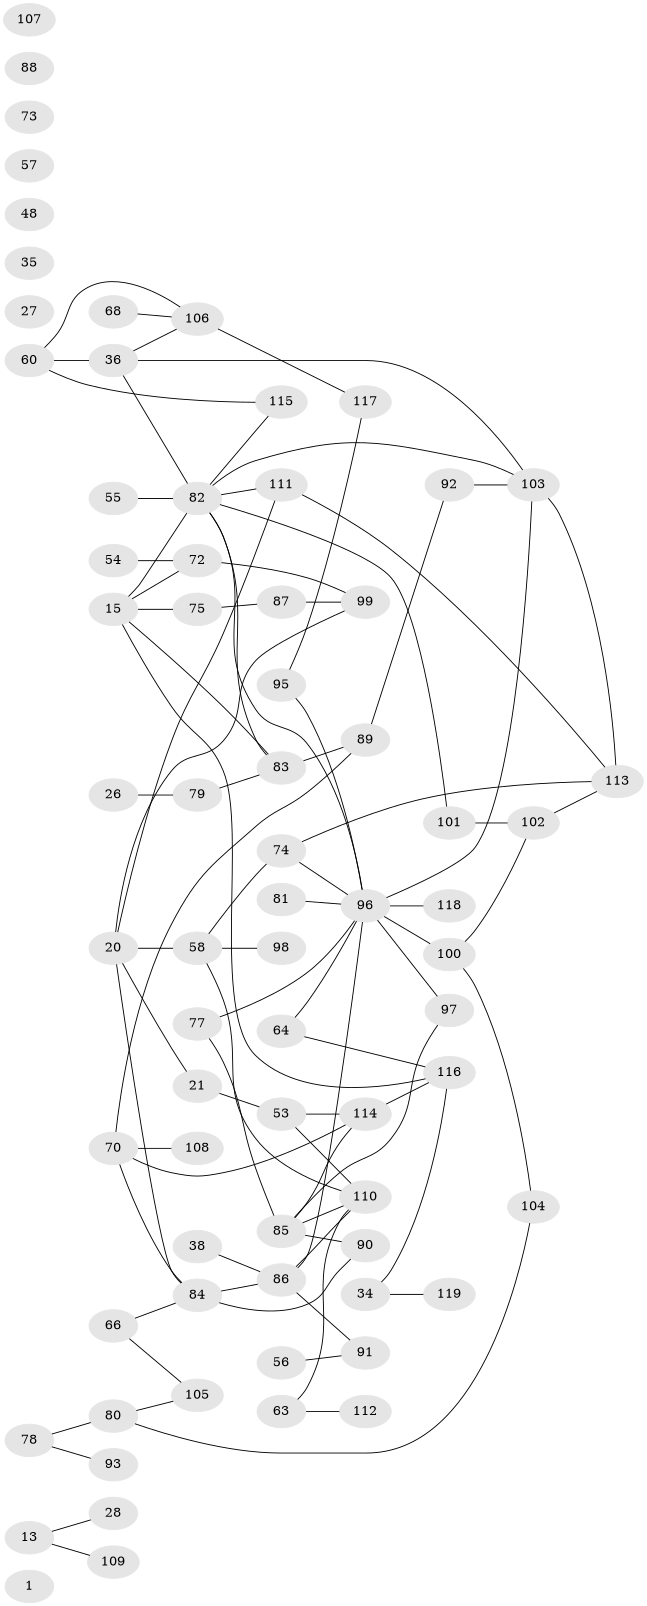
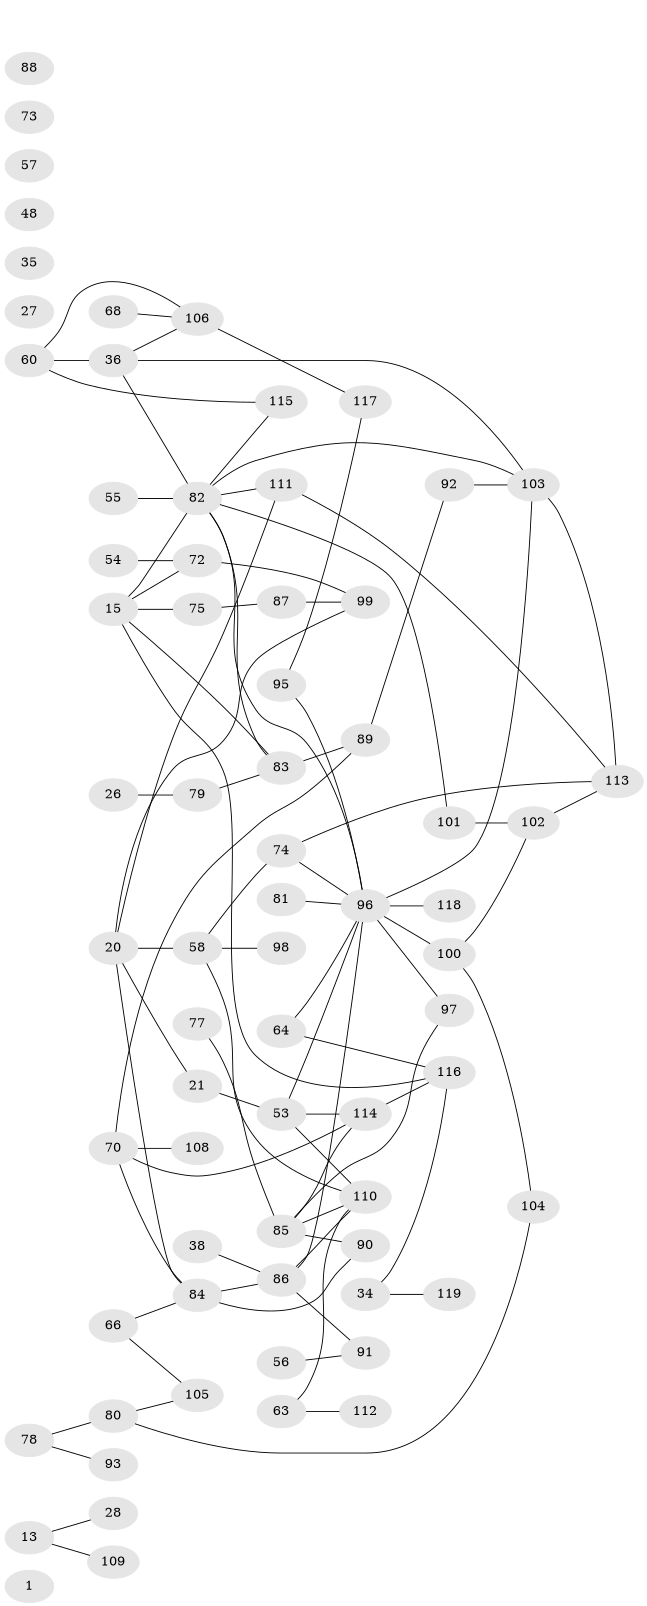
node "107": removed
edge "96" -- "77": now "96" -- "53"
